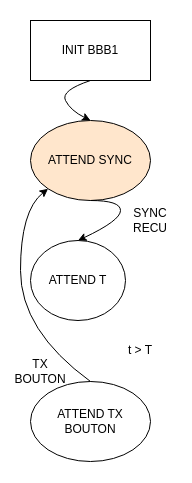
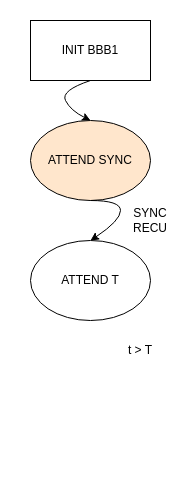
node "ATTEND T": size 95x80 -> 120x80
edge "ATTEND TX BOUTON" -> "ATTEND SYNC": removed
node "TX BOUTON": removed
node "ATTEND TX BOUTON": removed
